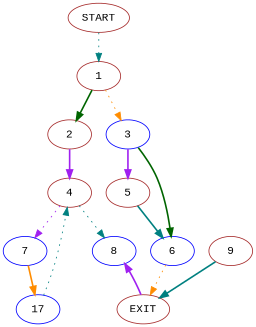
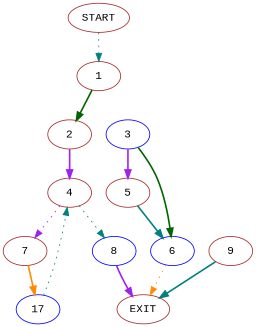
edge "1" -> "3": removed
node "7": color blue -> brown
edge "EXIT" -> "8": reversed
